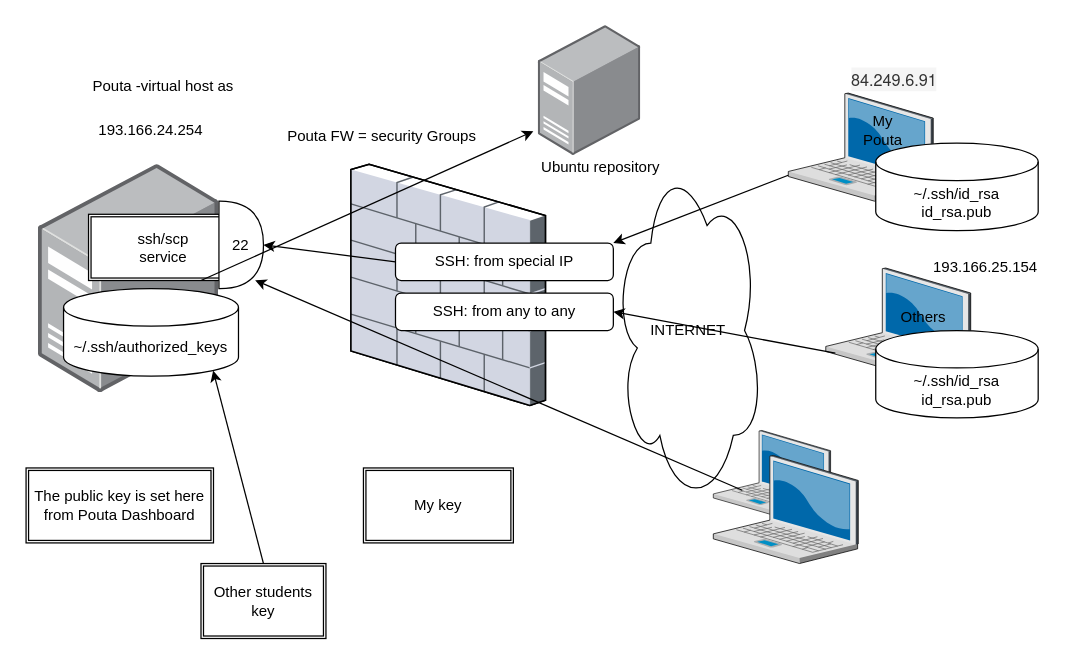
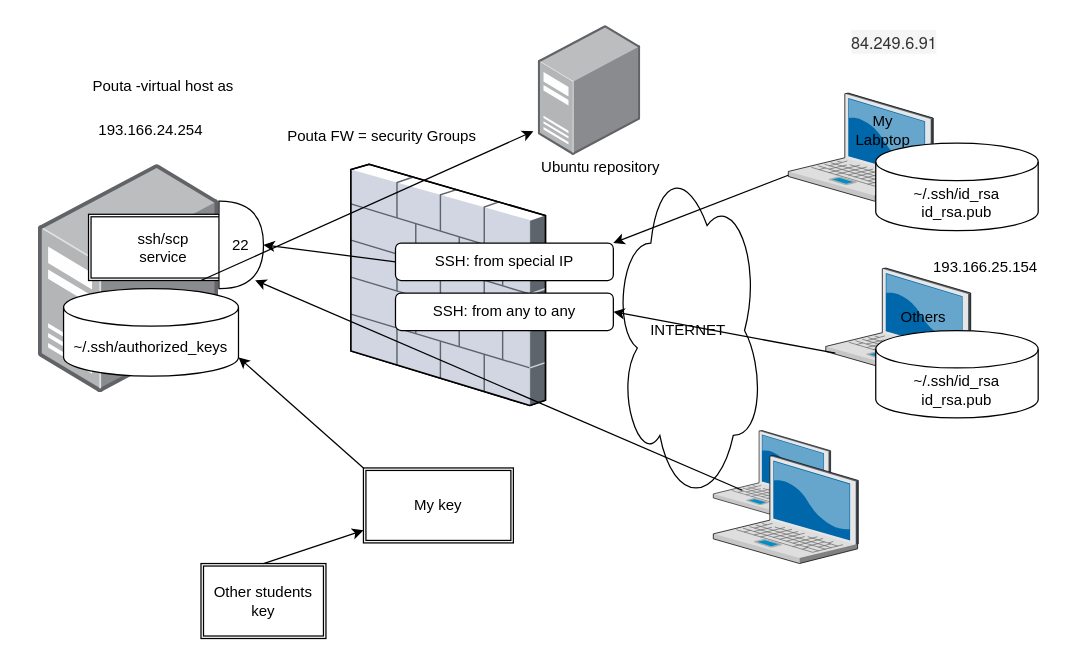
node "84.249.6.91": moved (894, 81) -> (894, 43)
node "My Pouta": label "My Pouta" -> "My Labptop"
edge "My key" -> "~/.ssh/authorized_keys": added
edge "Other students key" -> "~/.ssh/authorized_keys": now "Other students key" -> "My key"
node "The public key is set here from Pouta Dashboard": removed
